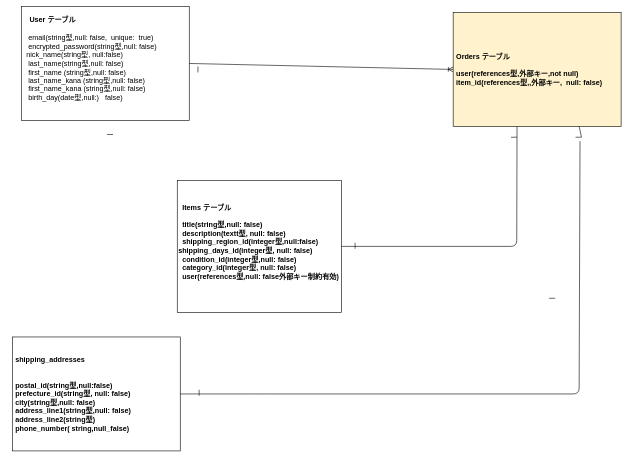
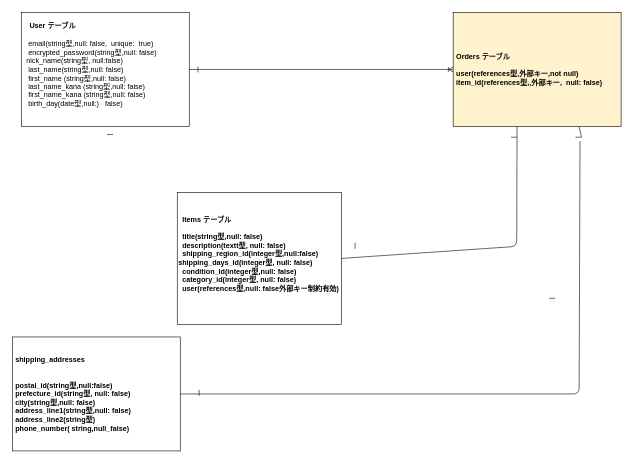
node "User テーブル email(string型,null: false, unique: true) encrypted_password(string型,null: false) nick_name(string型, null:false) last_name(string型,null: false) first_name (string型,null: false) last_name_kana (string型,null: false) first_name_kana (string型,null: false) birth_day(date型,null:) false)": moved (105, 63) -> (105, 69)
node "Items テーブル title(string型,null: false) description(textt型, null: false) shipping_region_id(integer型,null:false) shipping_days_id(integer型, null: false) condition_id(integer型,null: false) category_id(integer型, null: false) user(references型,null: false外部キー制約有効)": moved (260, 246) -> (260, 258)
